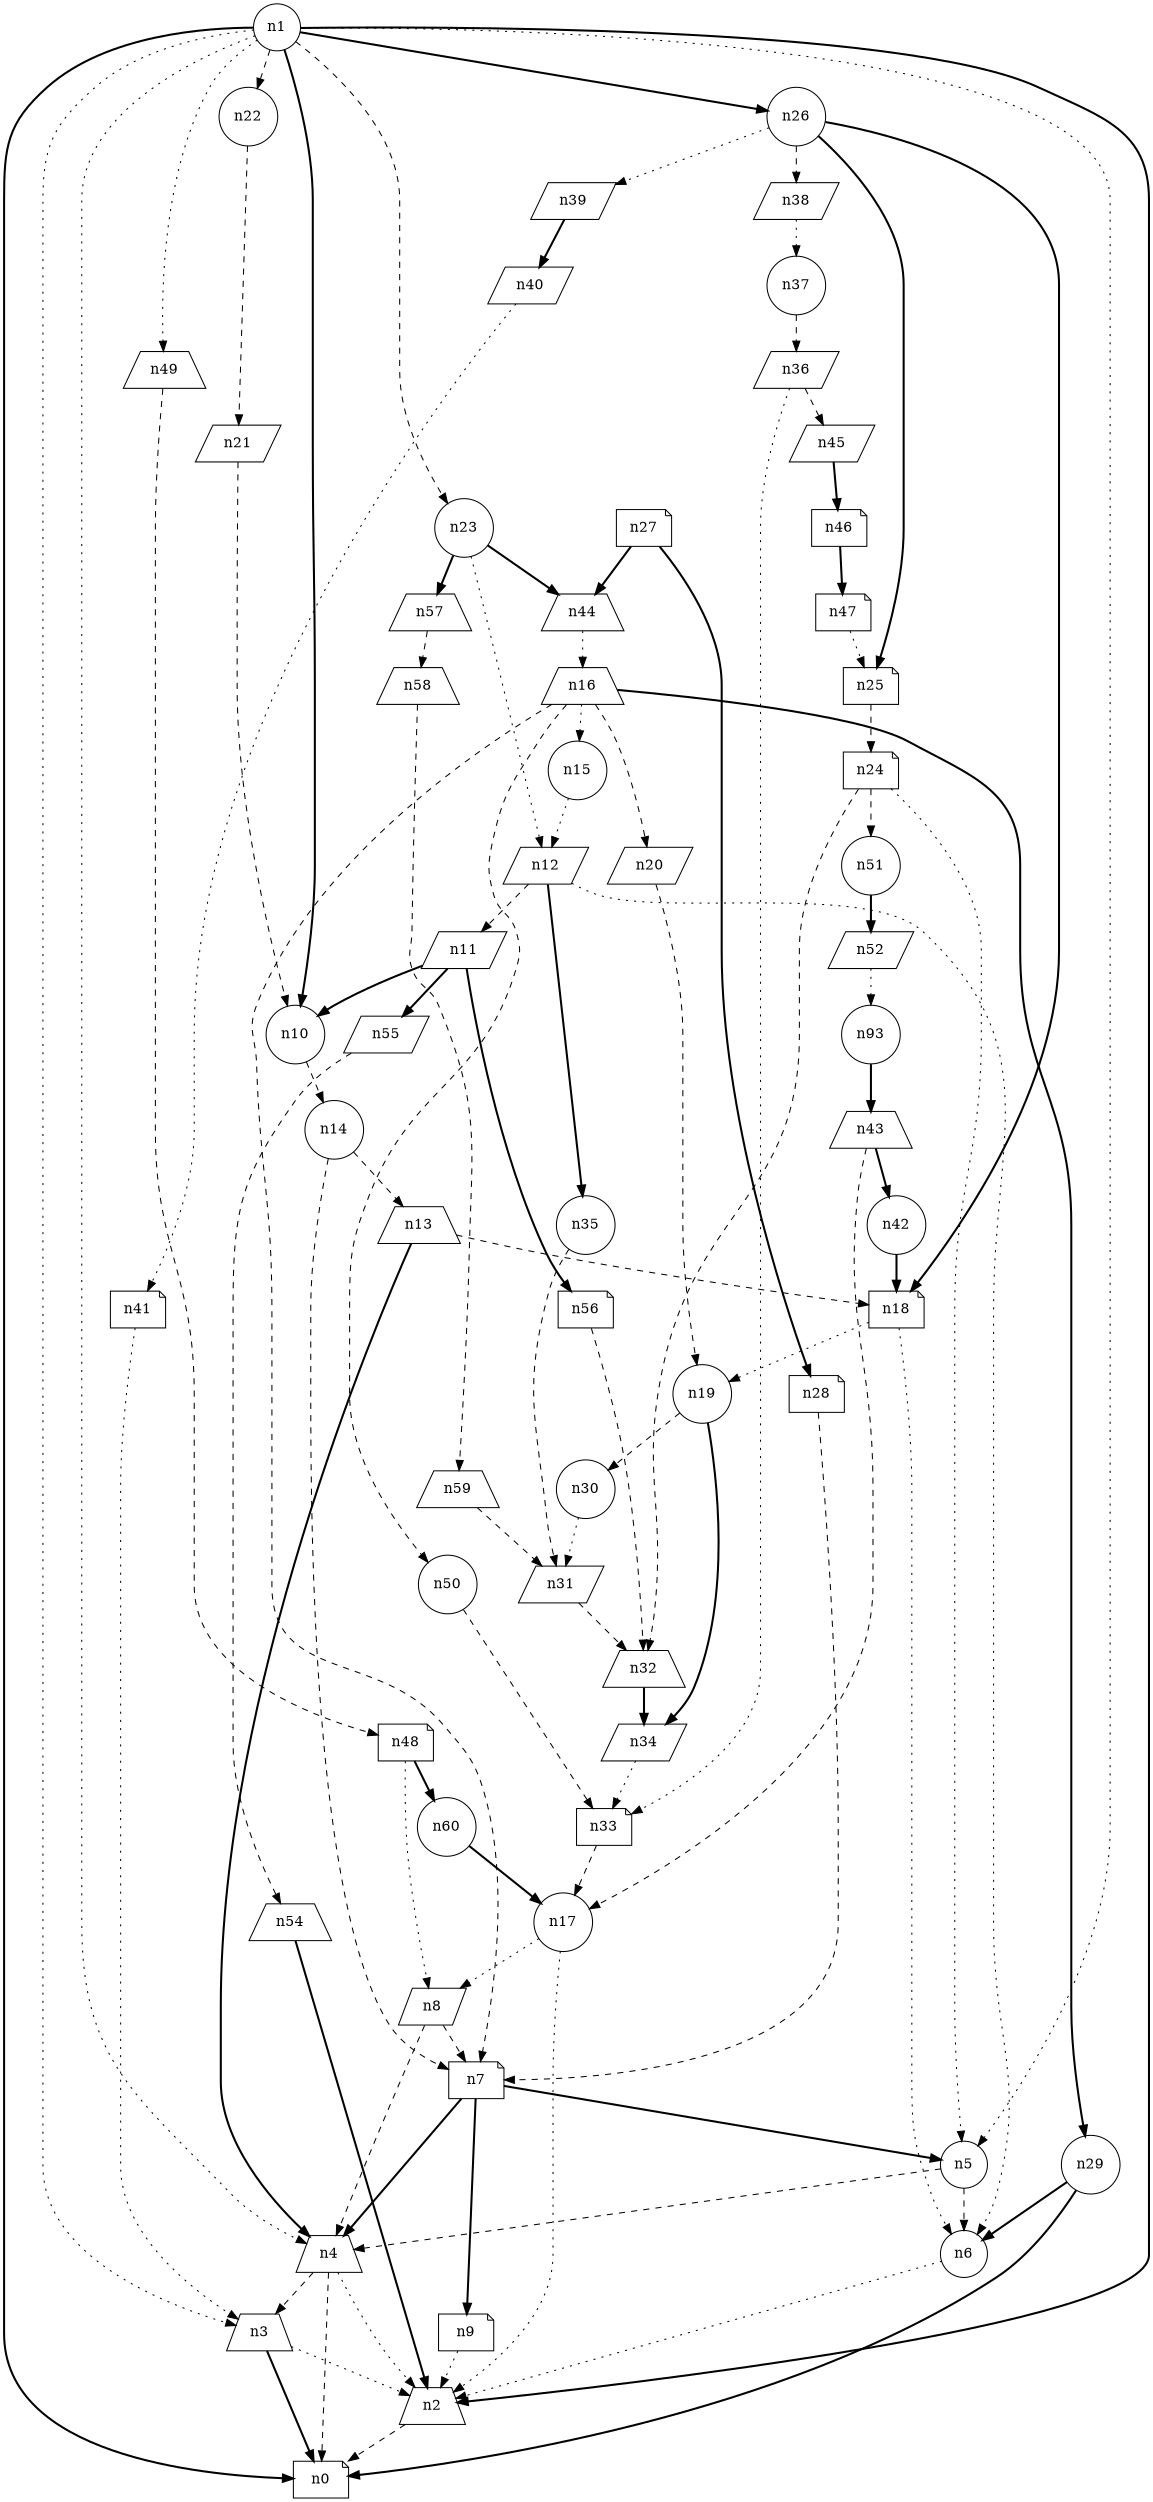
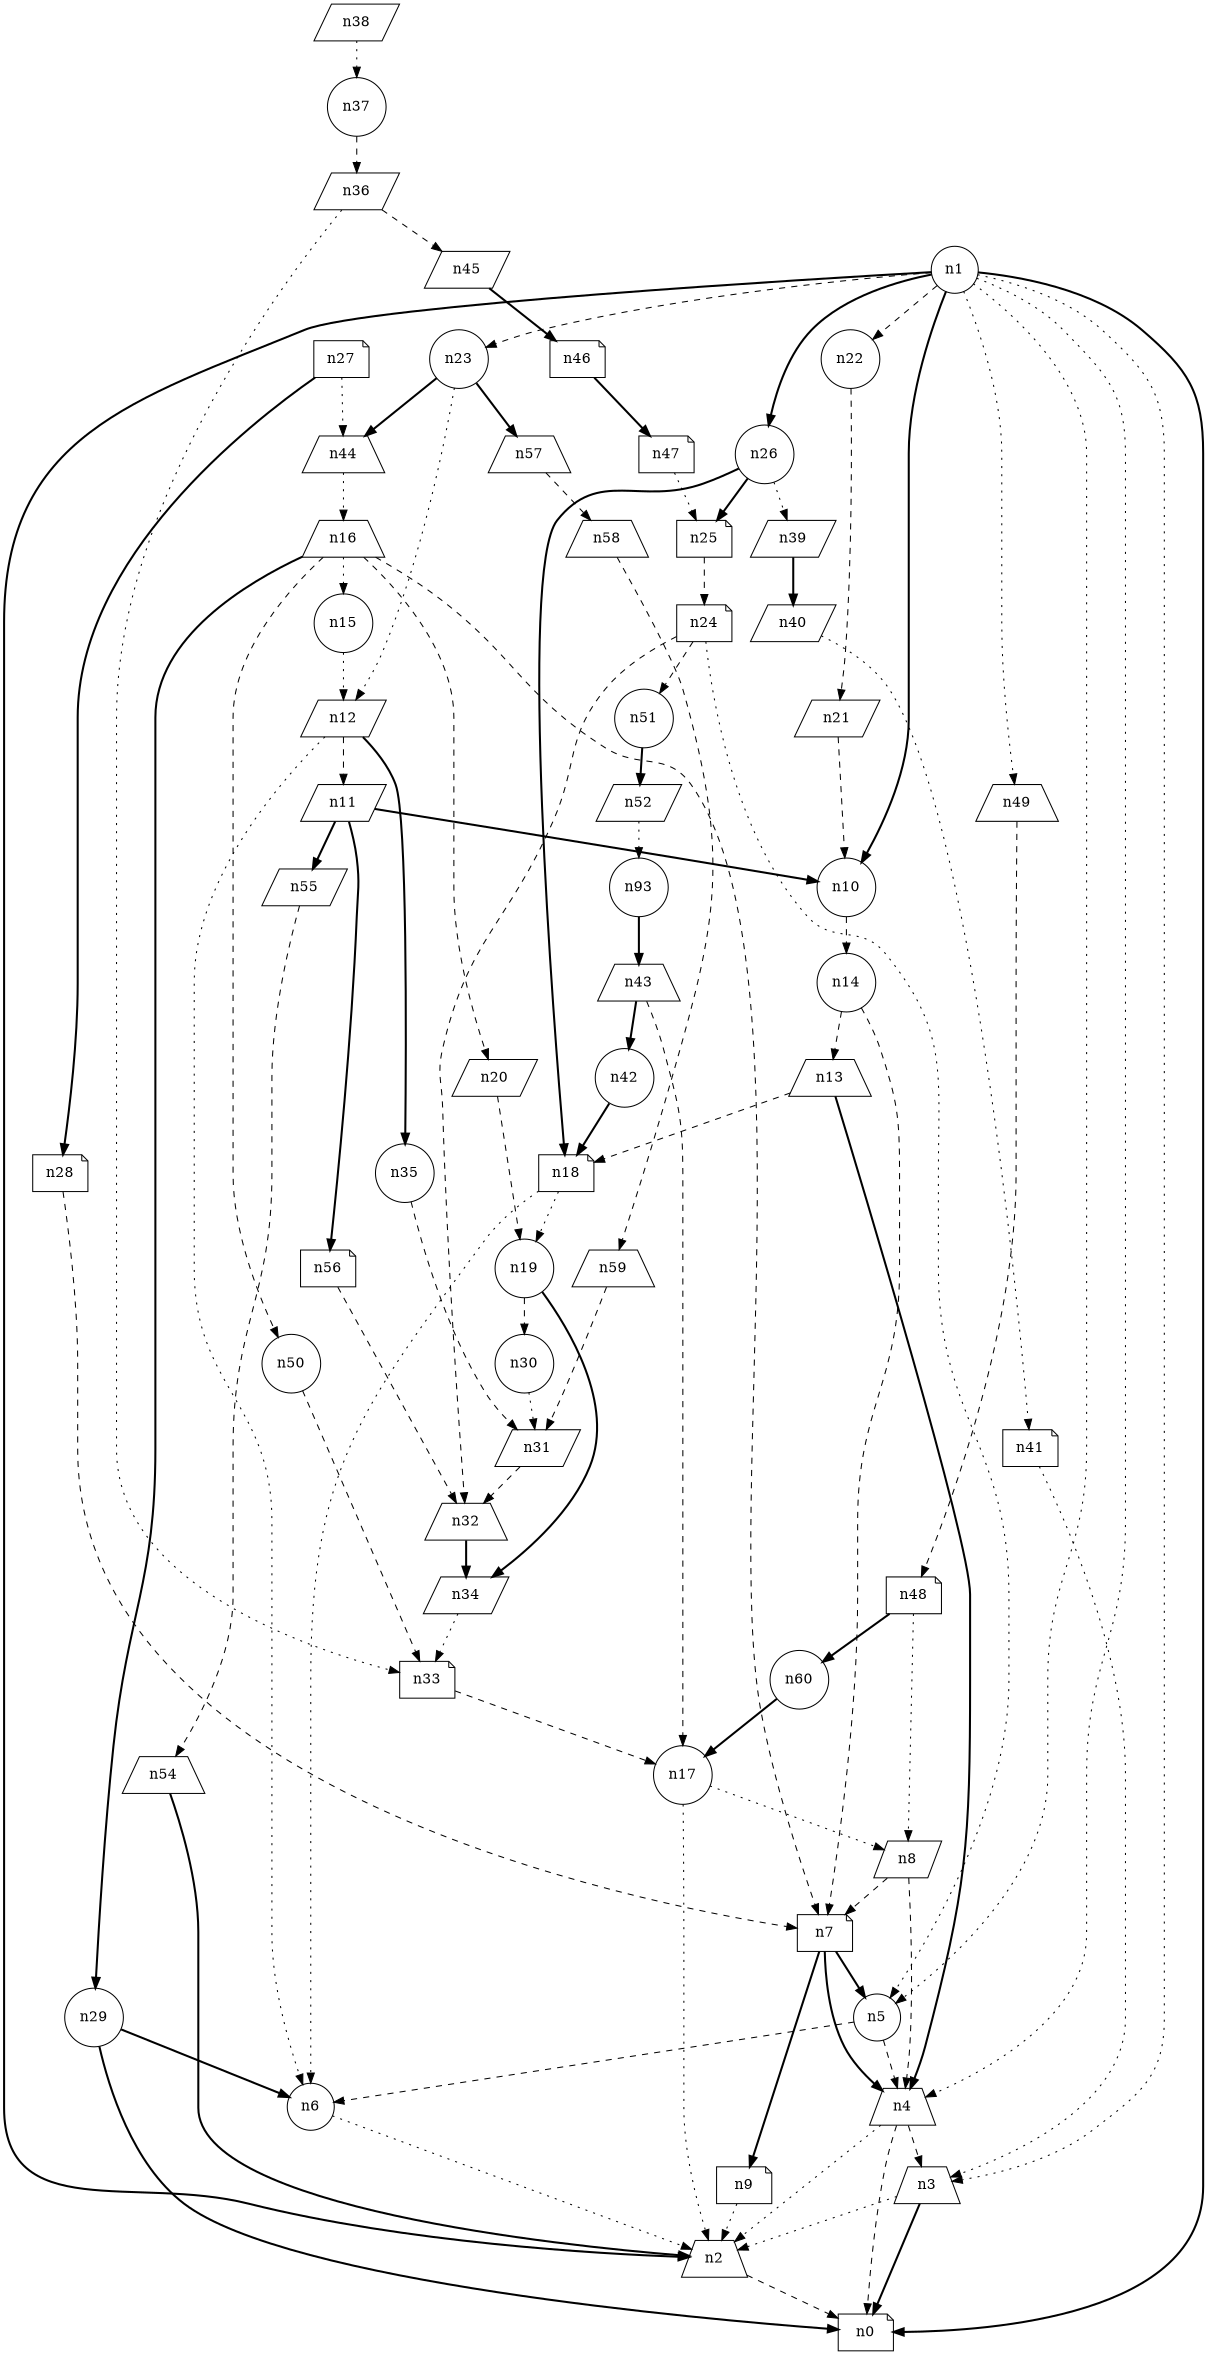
edge "n26" -> "n38": removed
edge "n27" -> "n44": style bold -> dotted
